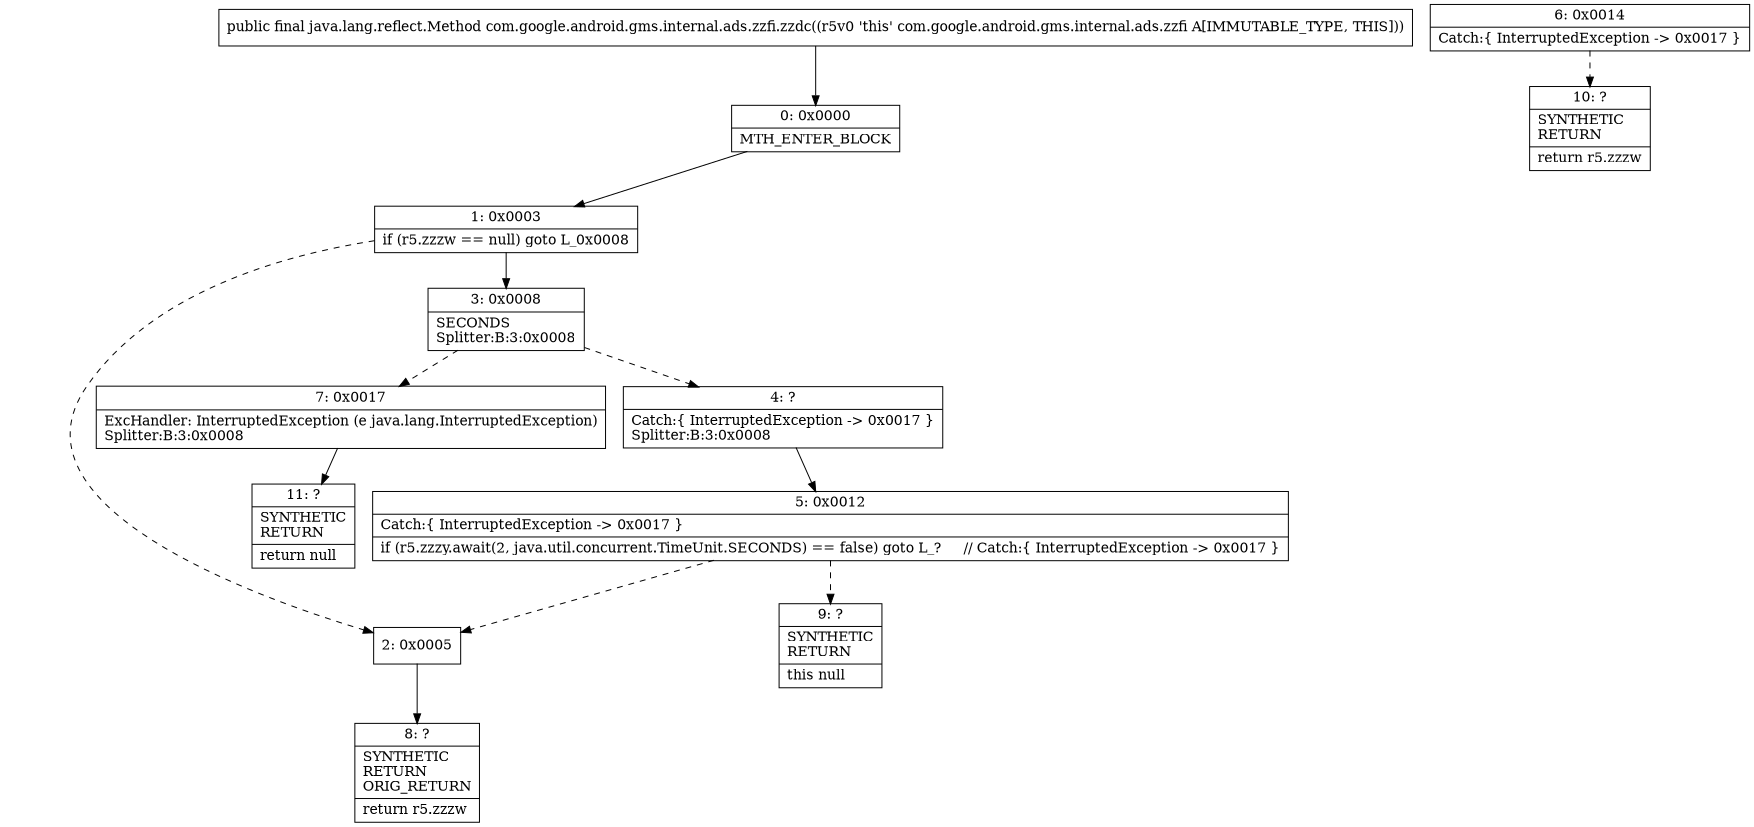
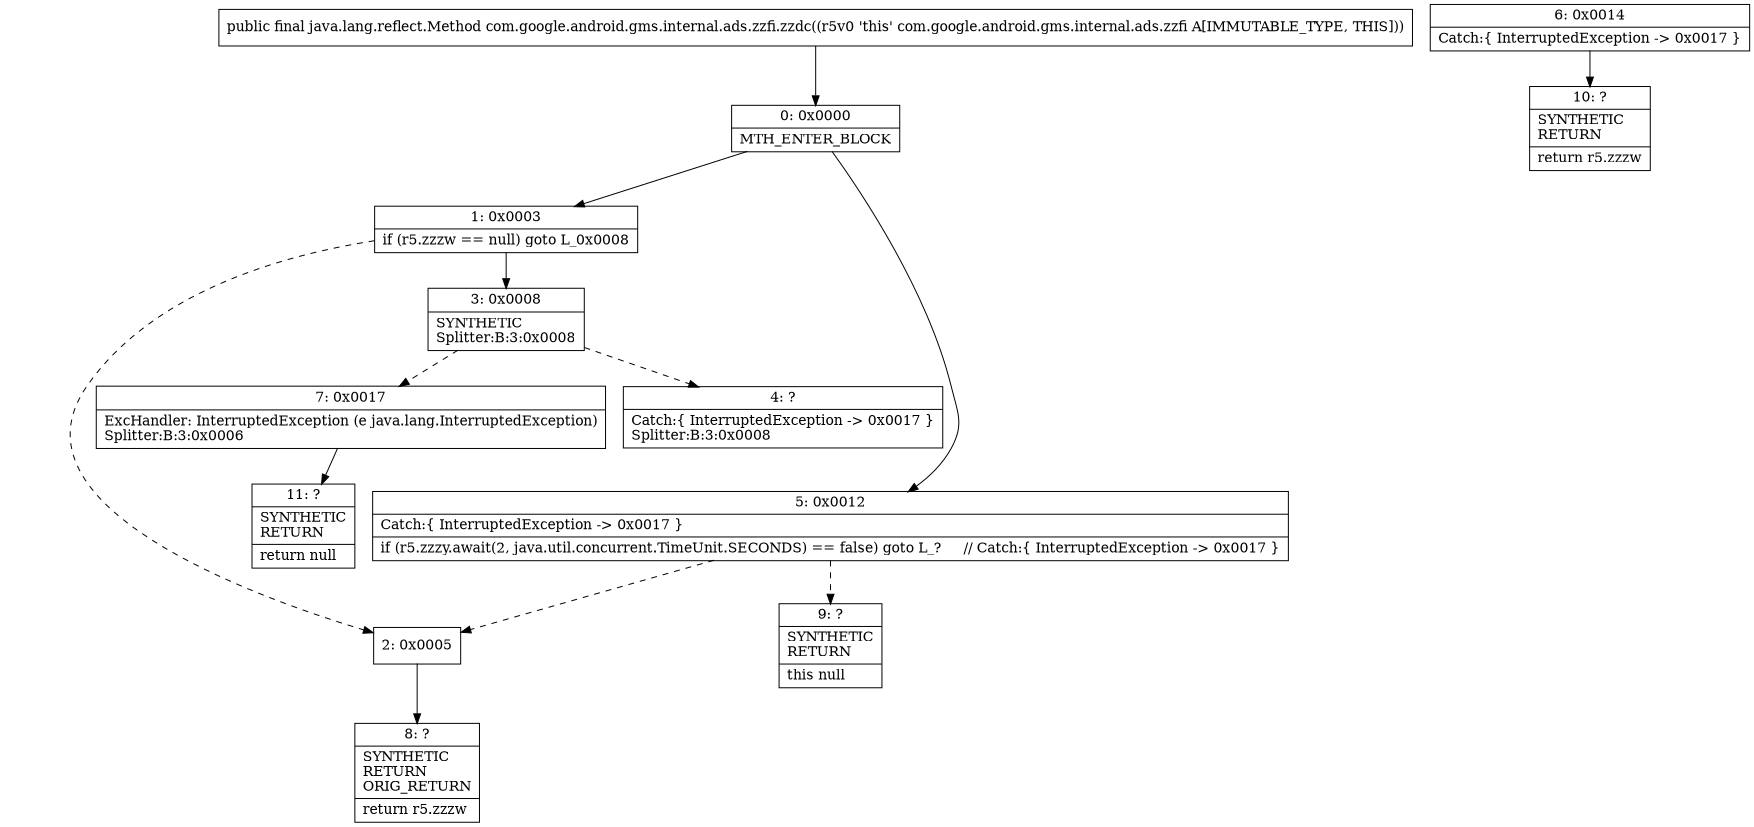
edge "6: 0x0014" -> "10: ?": style dashed -> solid
node "3: 0x0008": text "SECONDS" -> "SYNTHETIC"
node "7: 0x0017": text "Splitter:B:3:0x0008" -> "Splitter:B:3:0x0006"
edge "4: ?" -> "5: 0x0012": now "0: 0x0000" -> "5: 0x0012"
